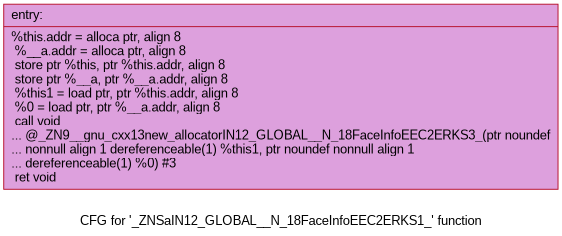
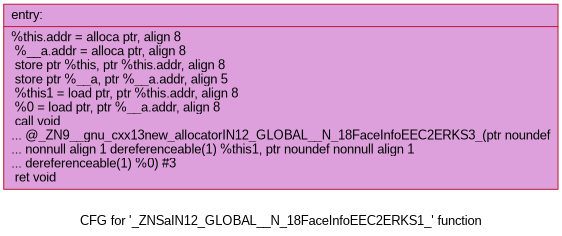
node "entry:": text "store ptr %__a, ptr %__a.addr, align 8" -> "store ptr %__a, ptr %__a.addr, align 5"
